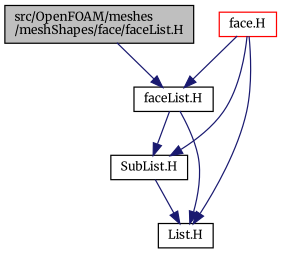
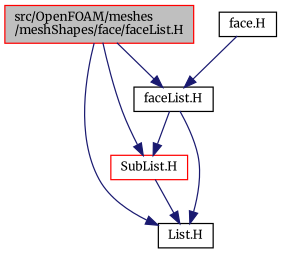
node "src/OpenFOAM/meshes /meshShapes/face/faceList.H": color black -> red
node "face.H": color red -> black
edge "face.H" -> "SubList.H": now "src/OpenFOAM/meshes /meshShapes/face/faceList.H" -> "SubList.H"
edge "face.H" -> "List.H": now "src/OpenFOAM/meshes /meshShapes/face/faceList.H" -> "List.H"
node "SubList.H": color black -> red
